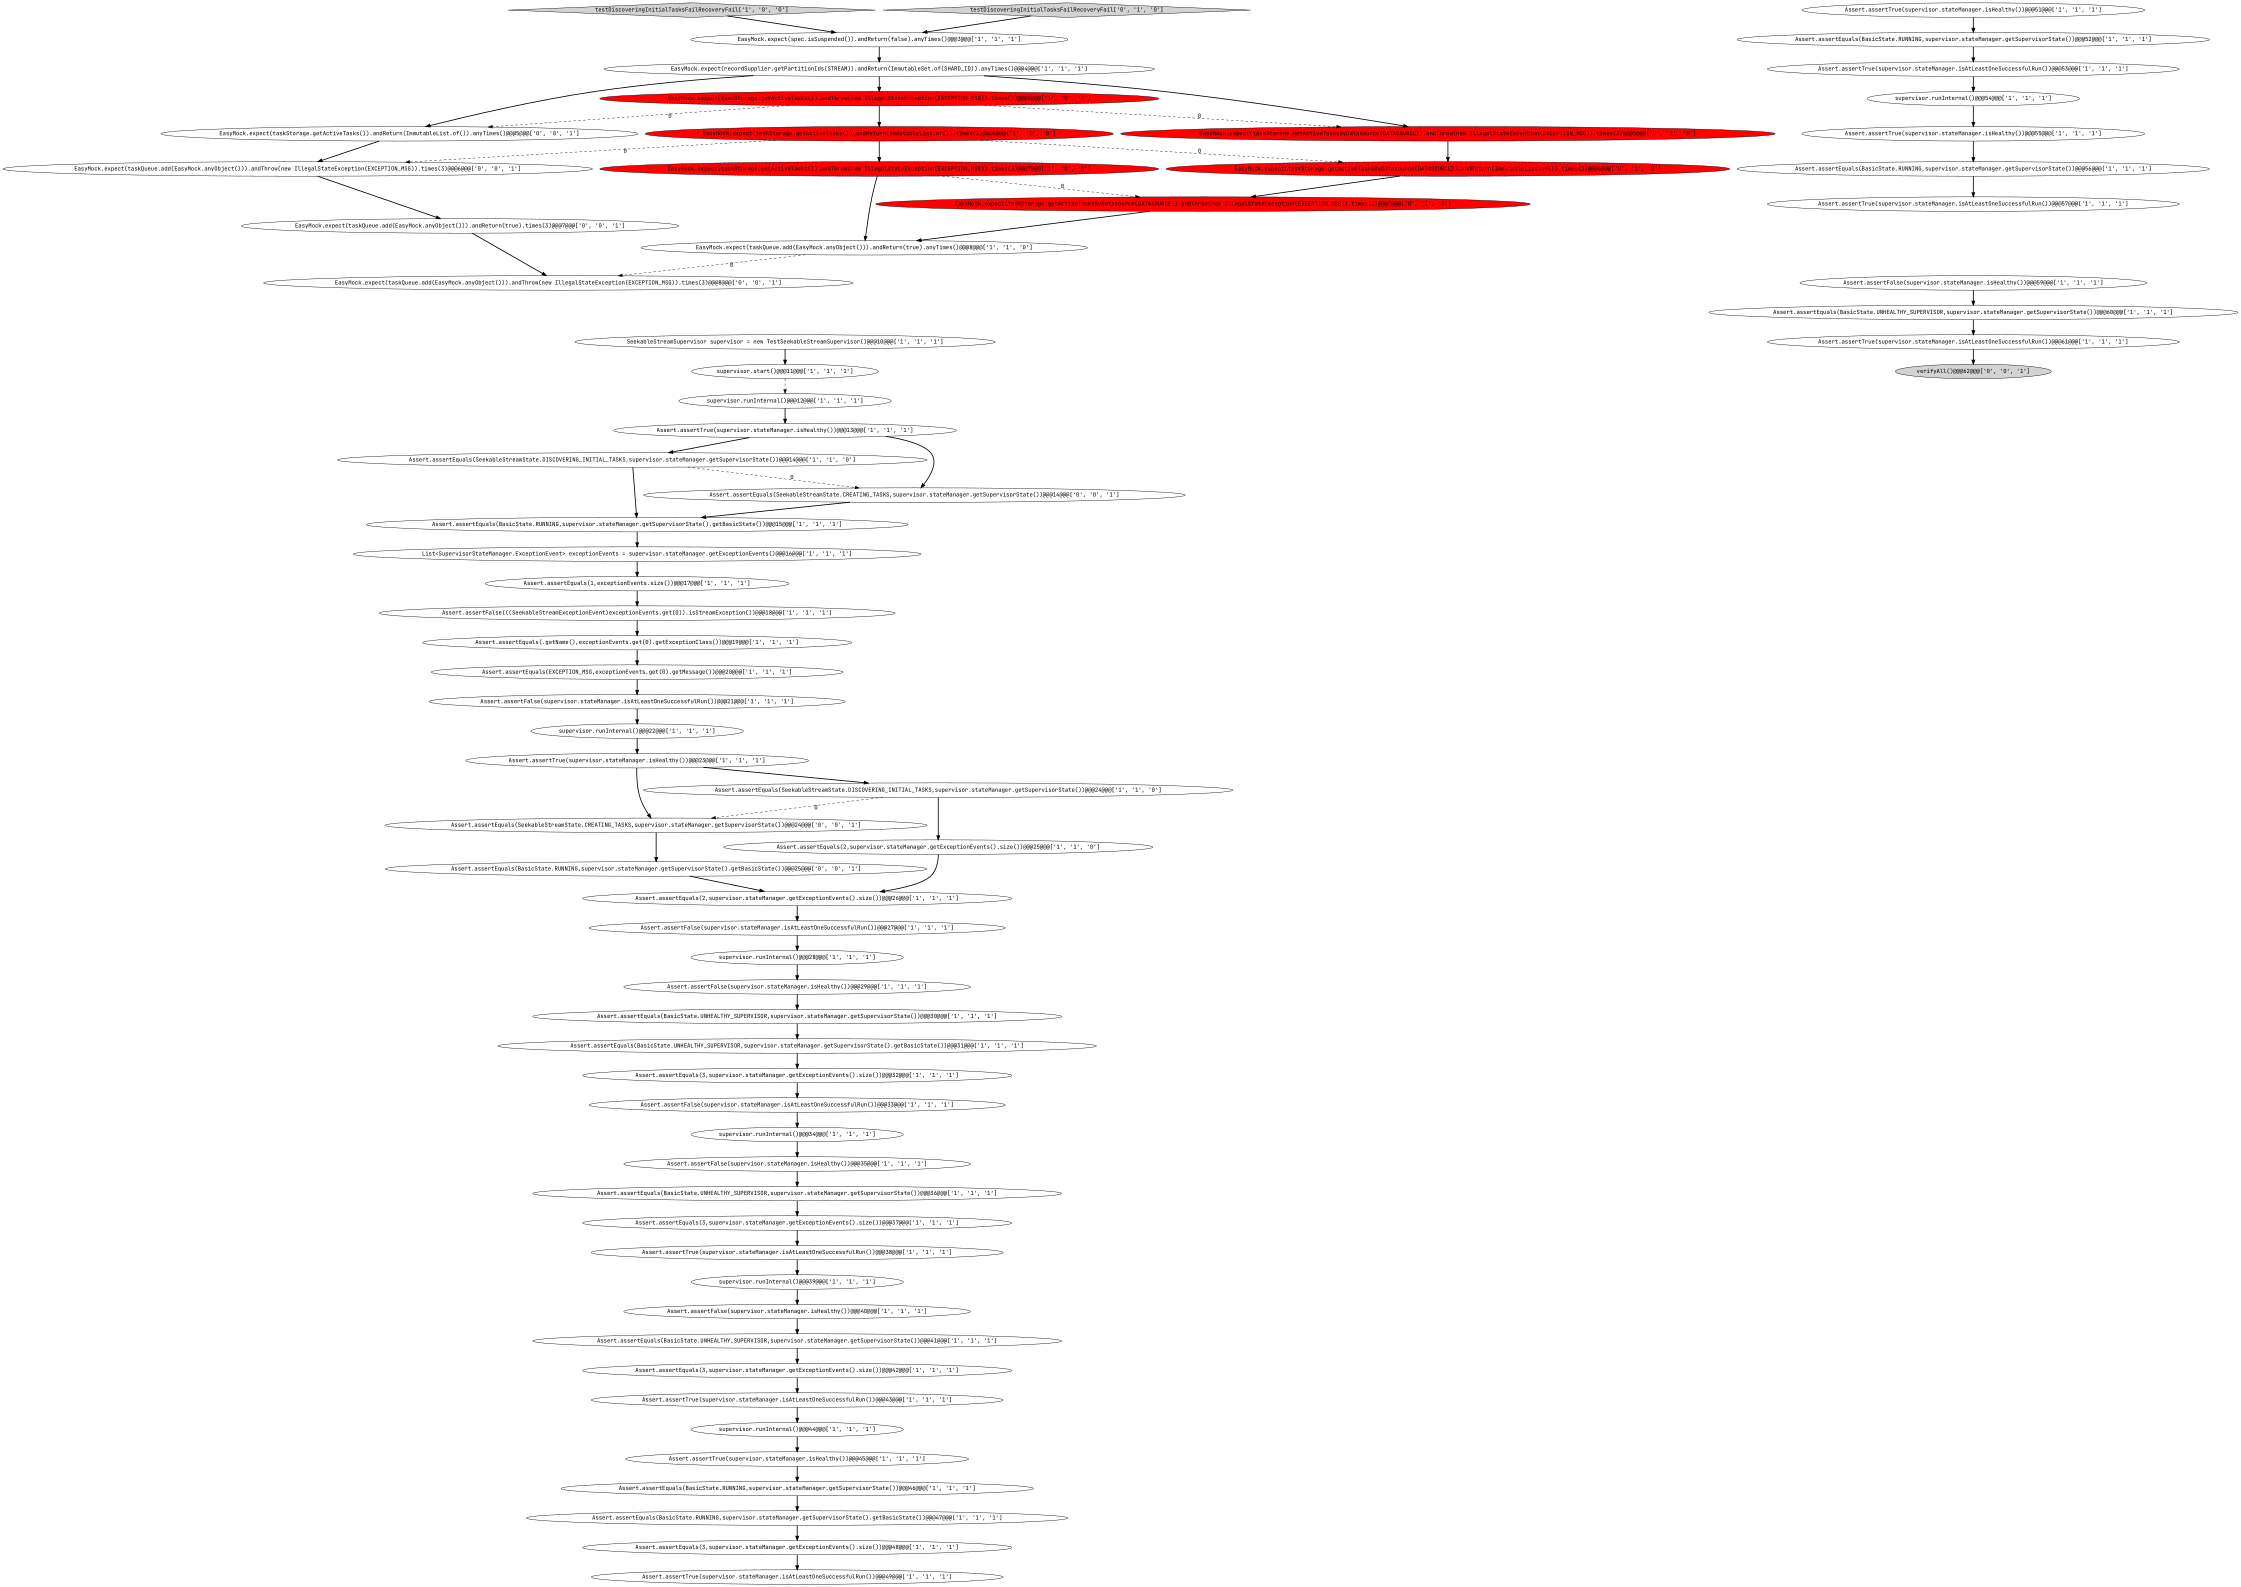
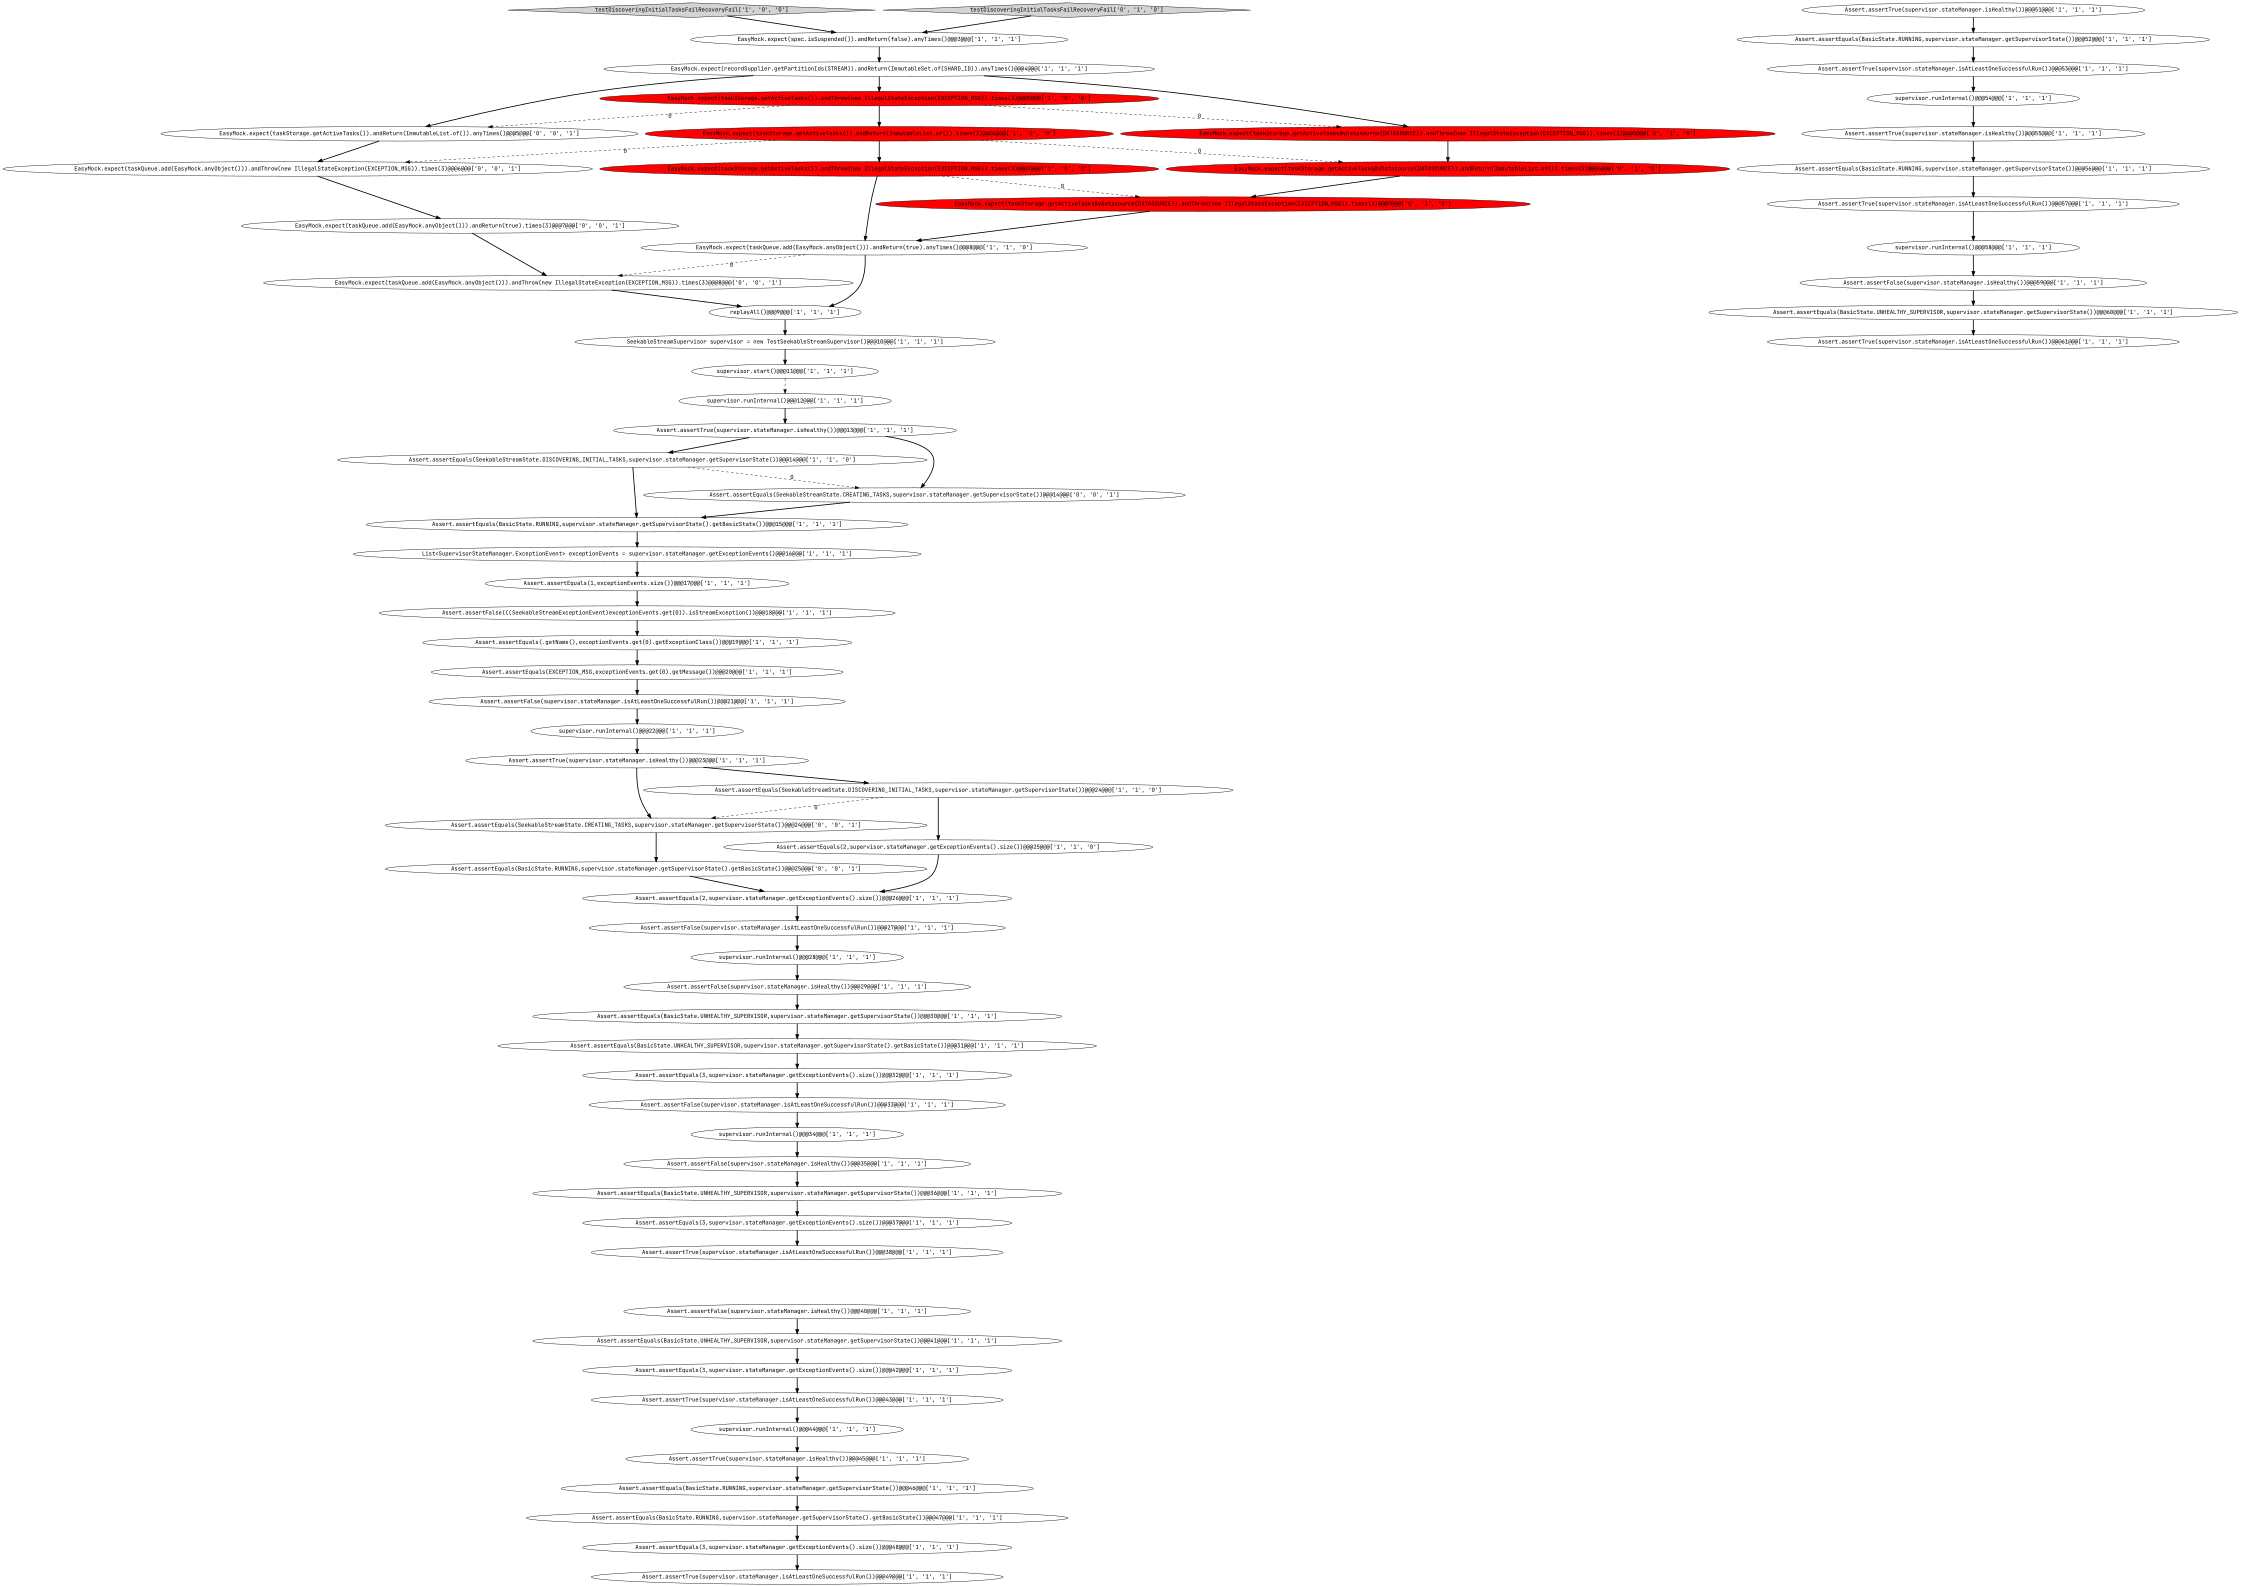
node "supervisor.runInternal()@@@58@@@['1', '1', '1']": added
node "replayAll()@@@9@@@['1', '1', '1']": added
node "verifyAll()@@@62@@@['0', '0', '1']": removed
node "supervisor.runInternal()@@@39@@@['1', '1', '1']": removed
